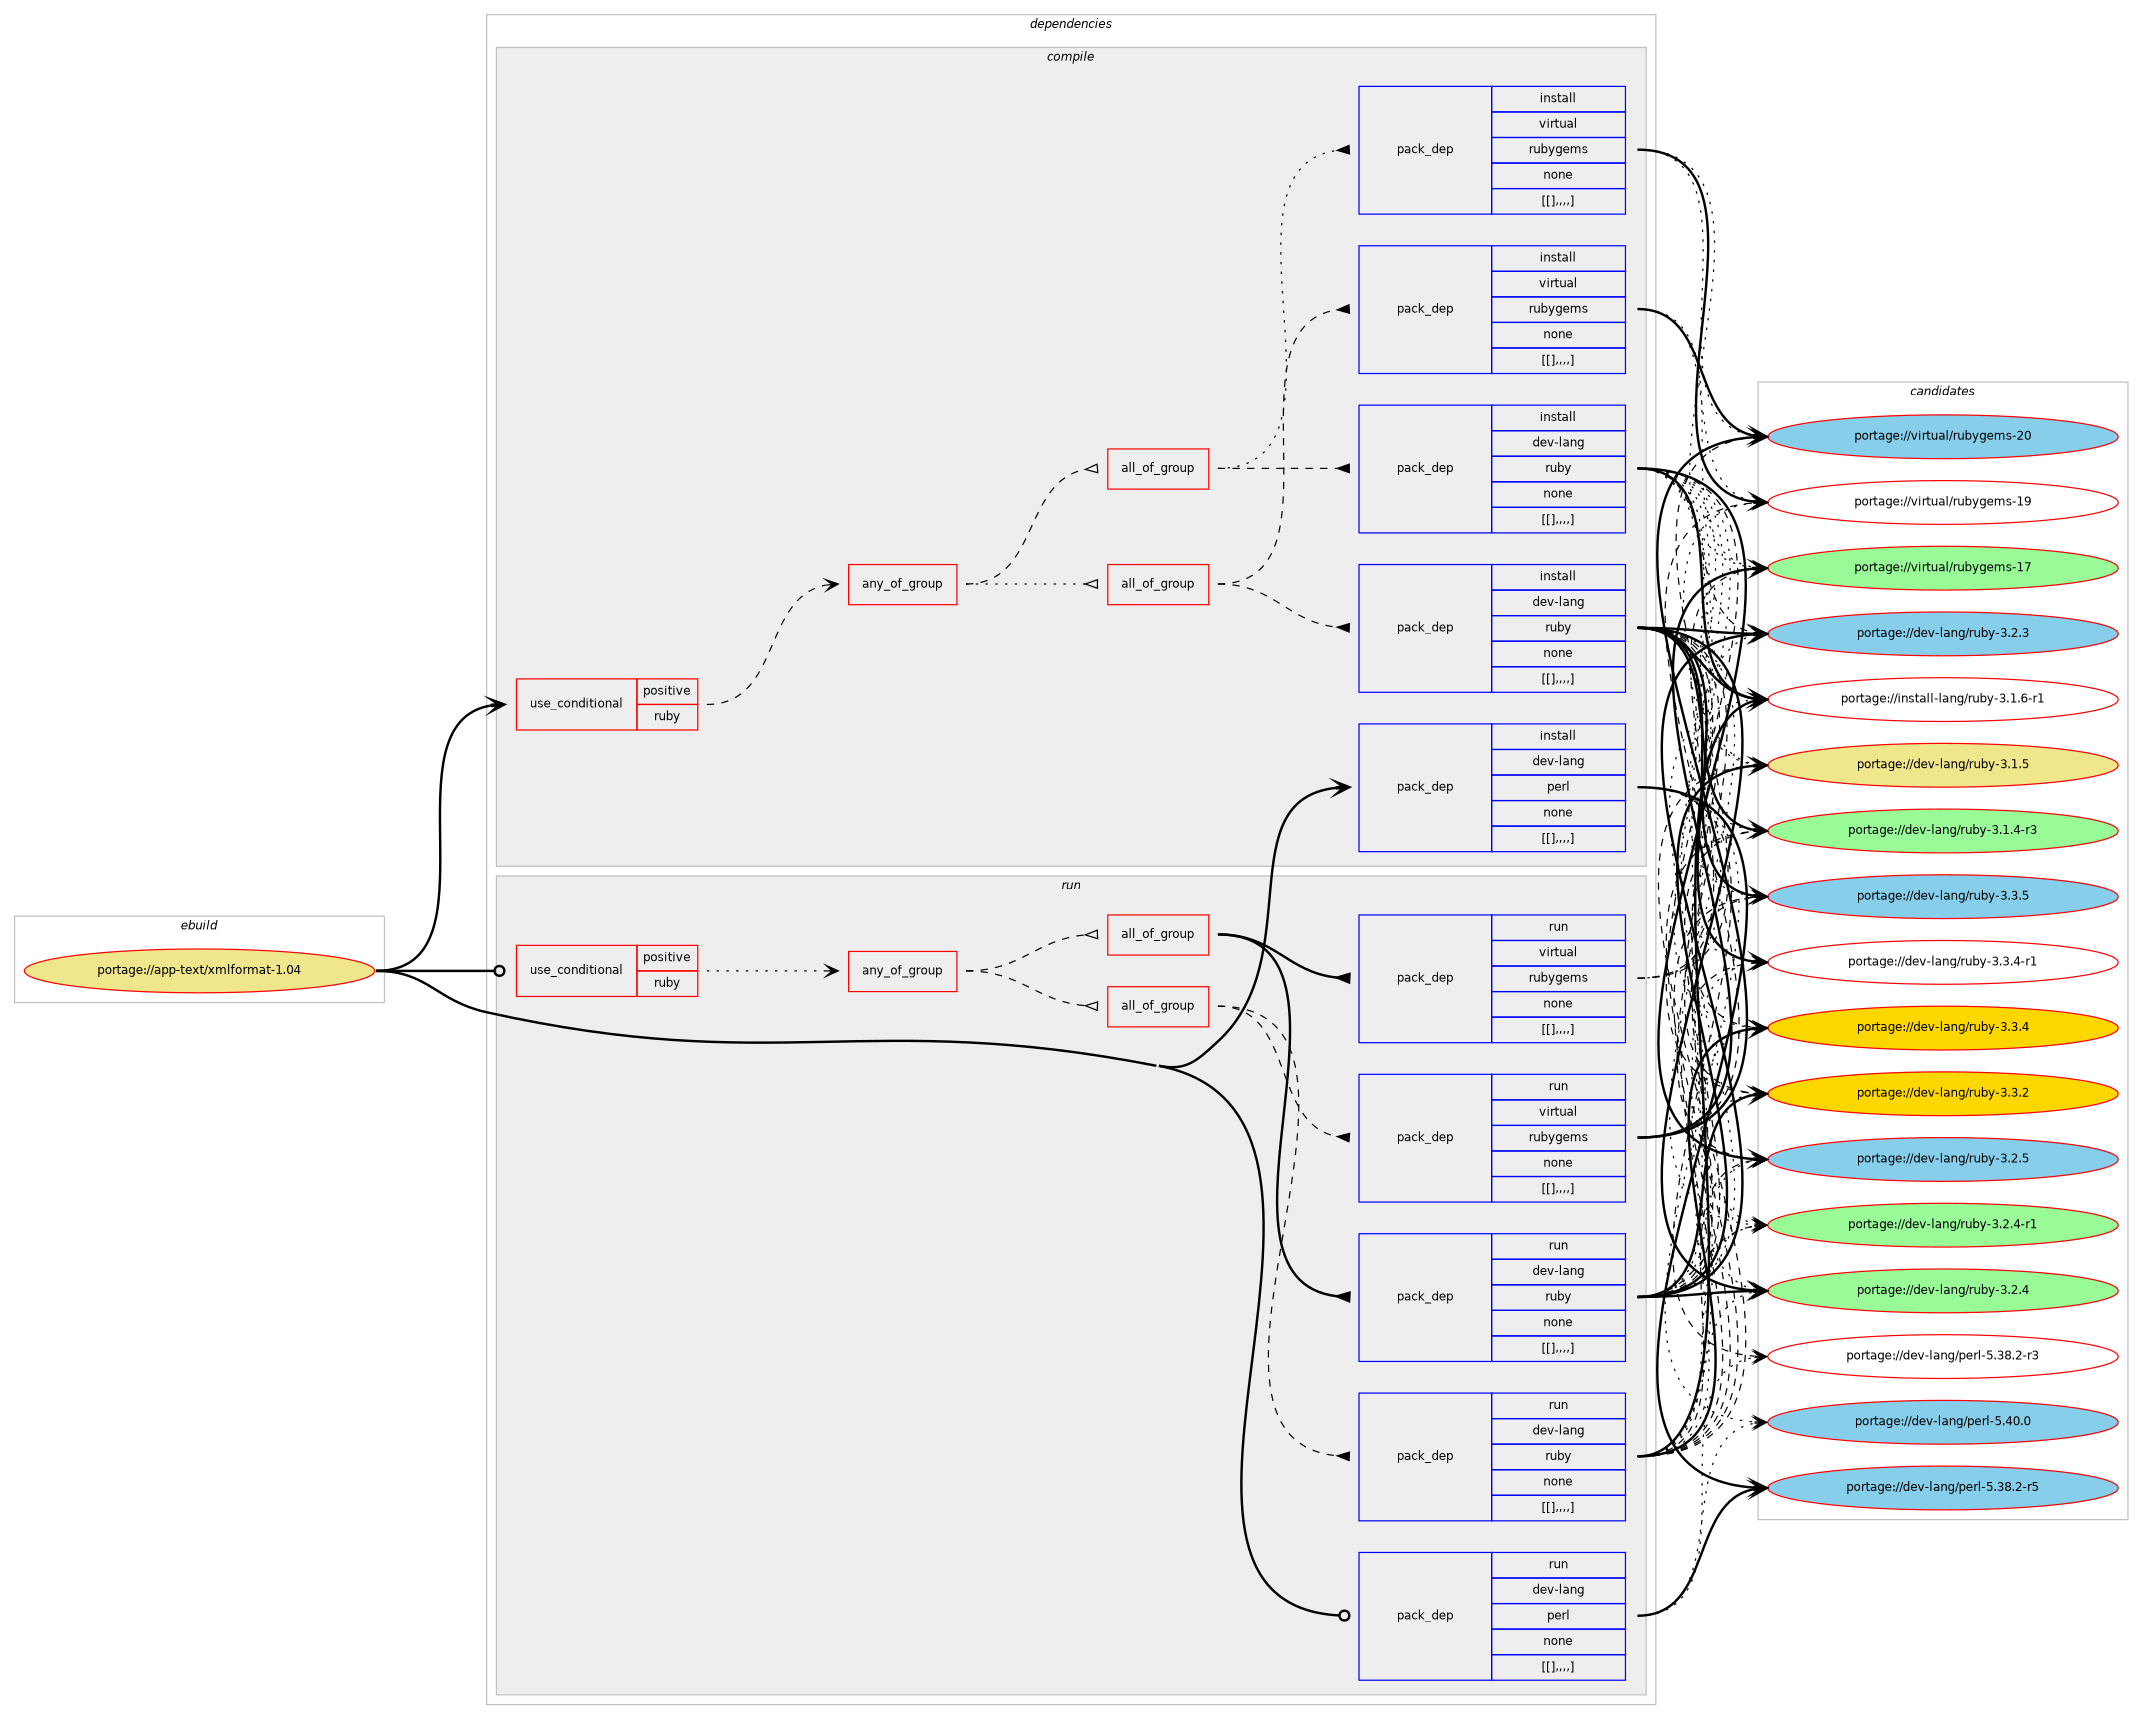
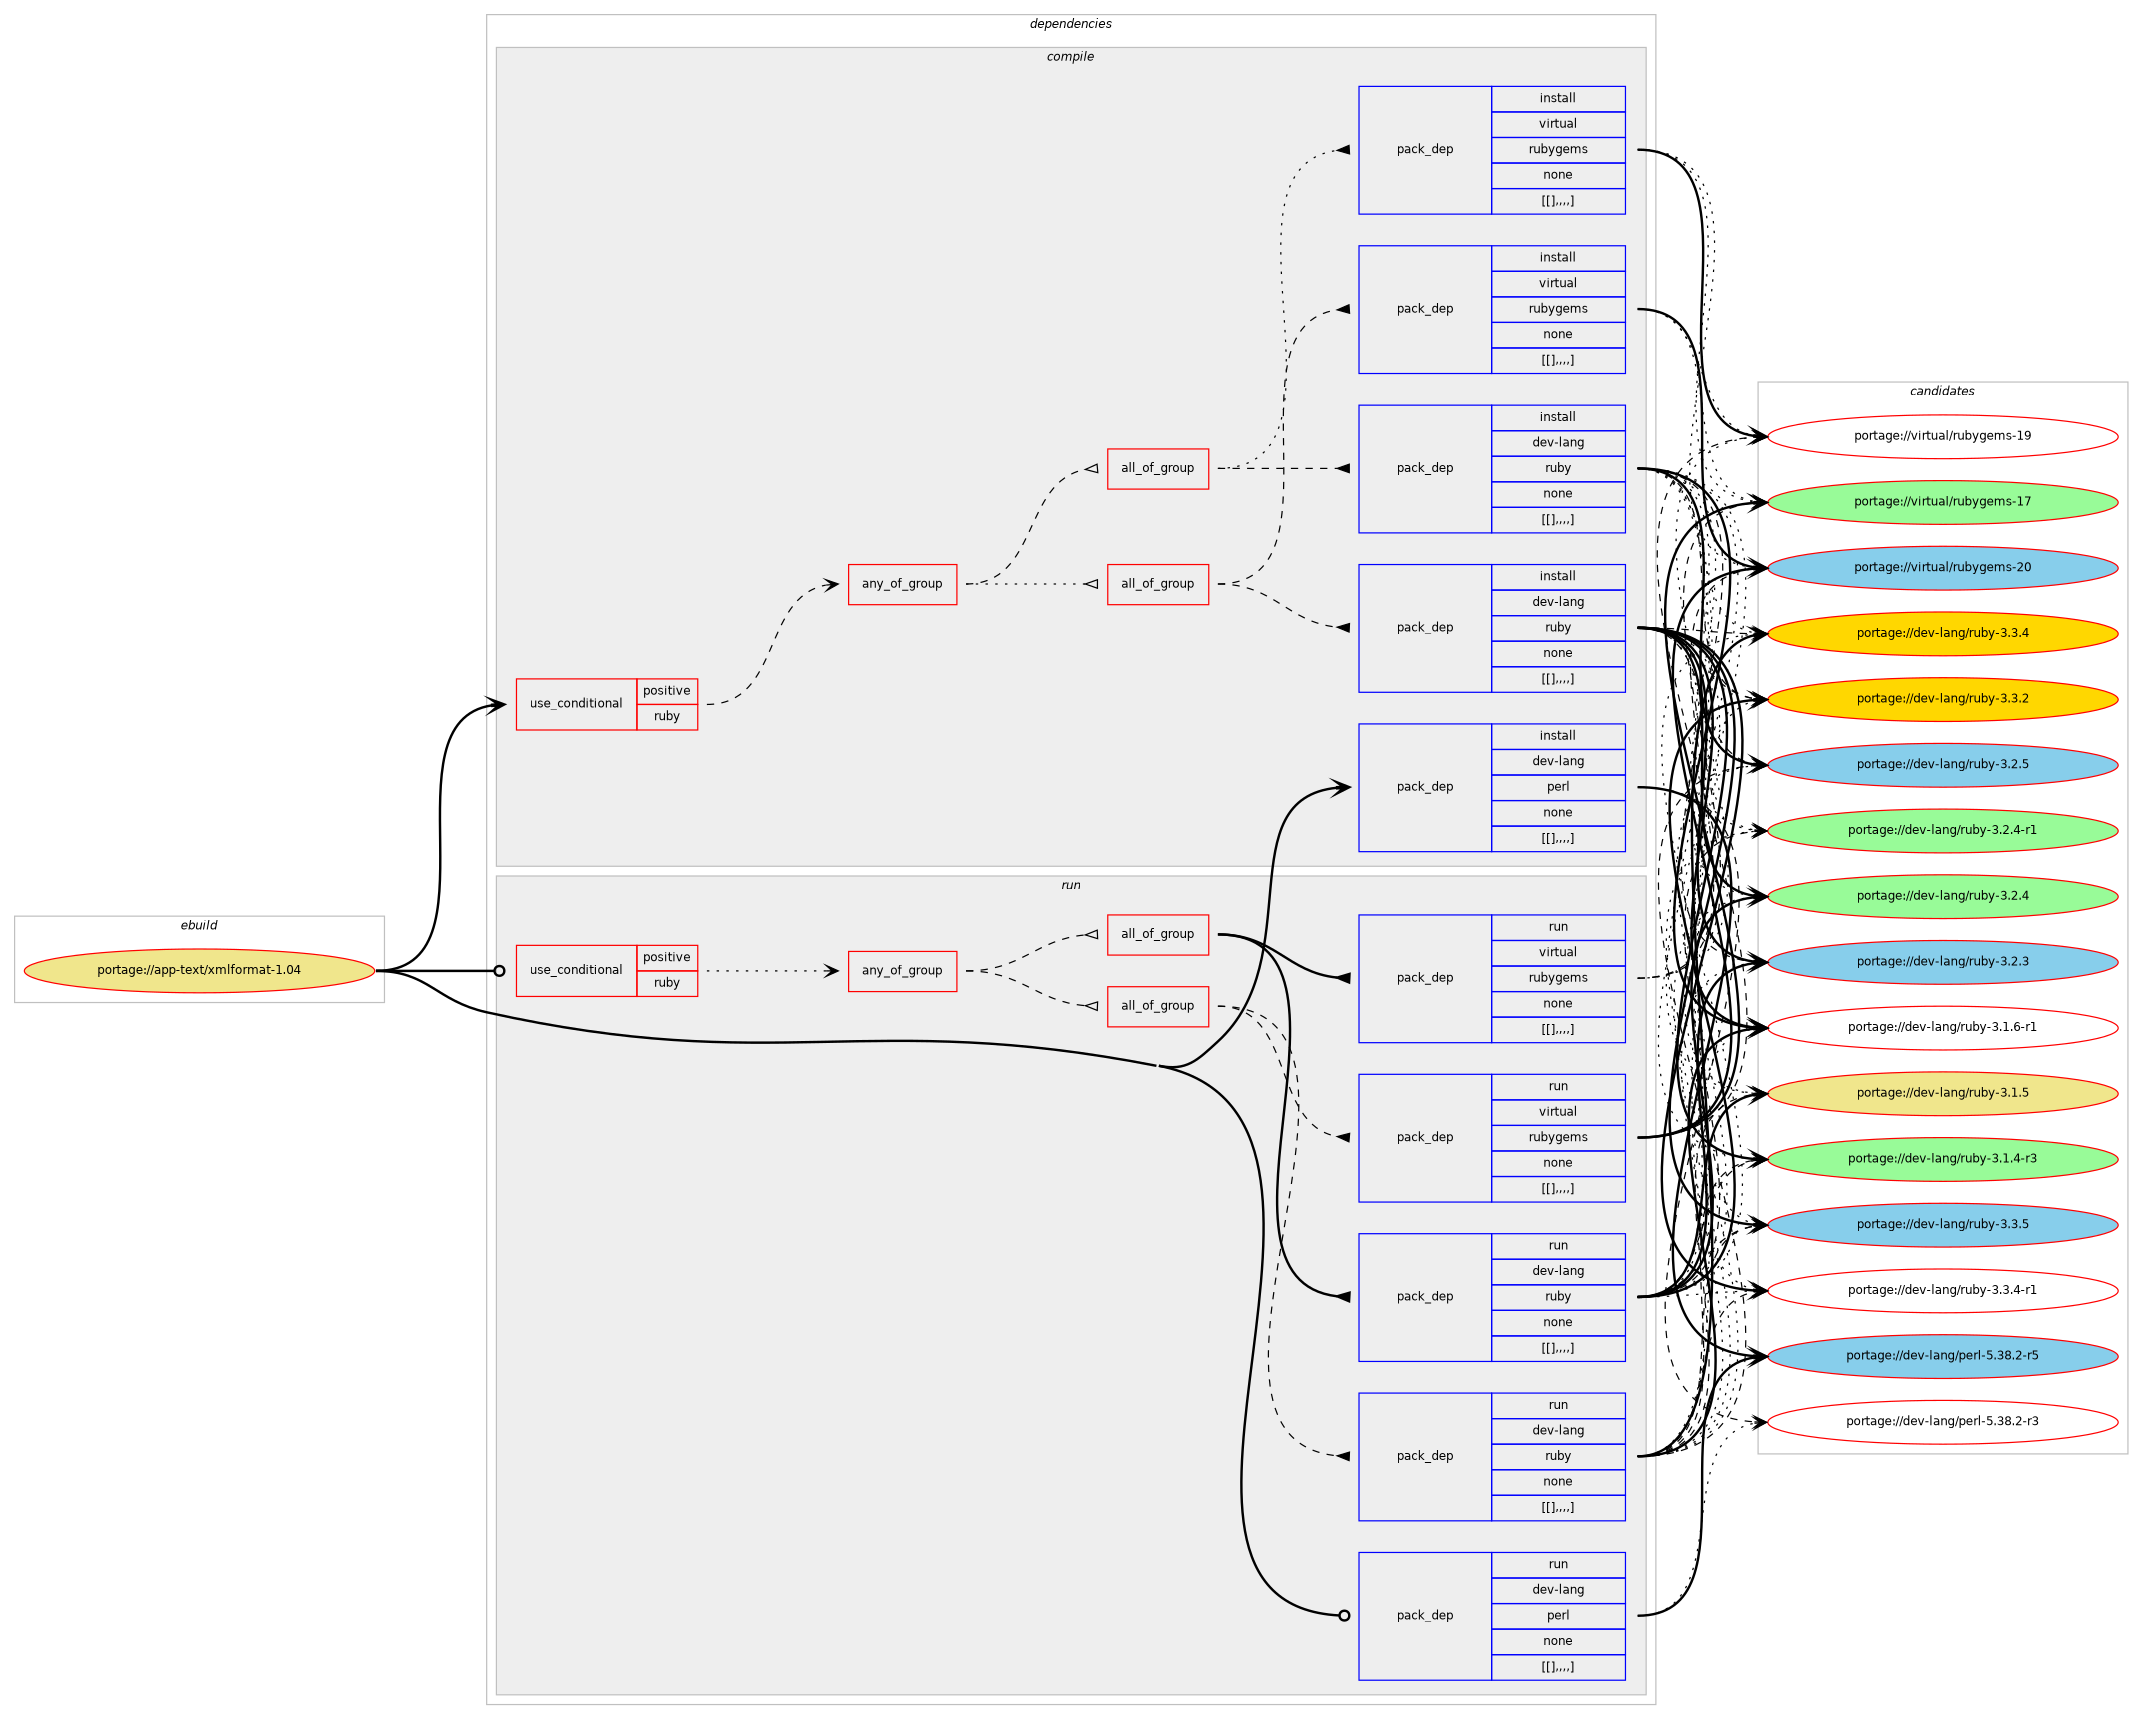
node "portage://install-lang/ruby-3.1.6-r1": label "portage://install-lang/ruby-3.1.6-r1" -> "portage://dev-lang/ruby-3.1.6-r1"
node "portage://dev-lang/perl-5.40.0": removed
